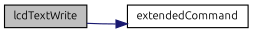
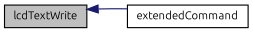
edge "lcdTextWrite" -> "extendedCommand": reversed
